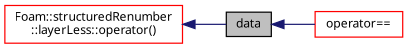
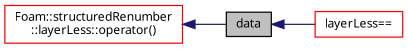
node "operator==": label "operator==" -> "layerLess=="
